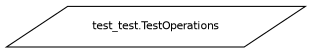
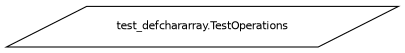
node "test_test.TestOperations": label "test_test.TestOperations" -> "test_defchararray.TestOperations"
